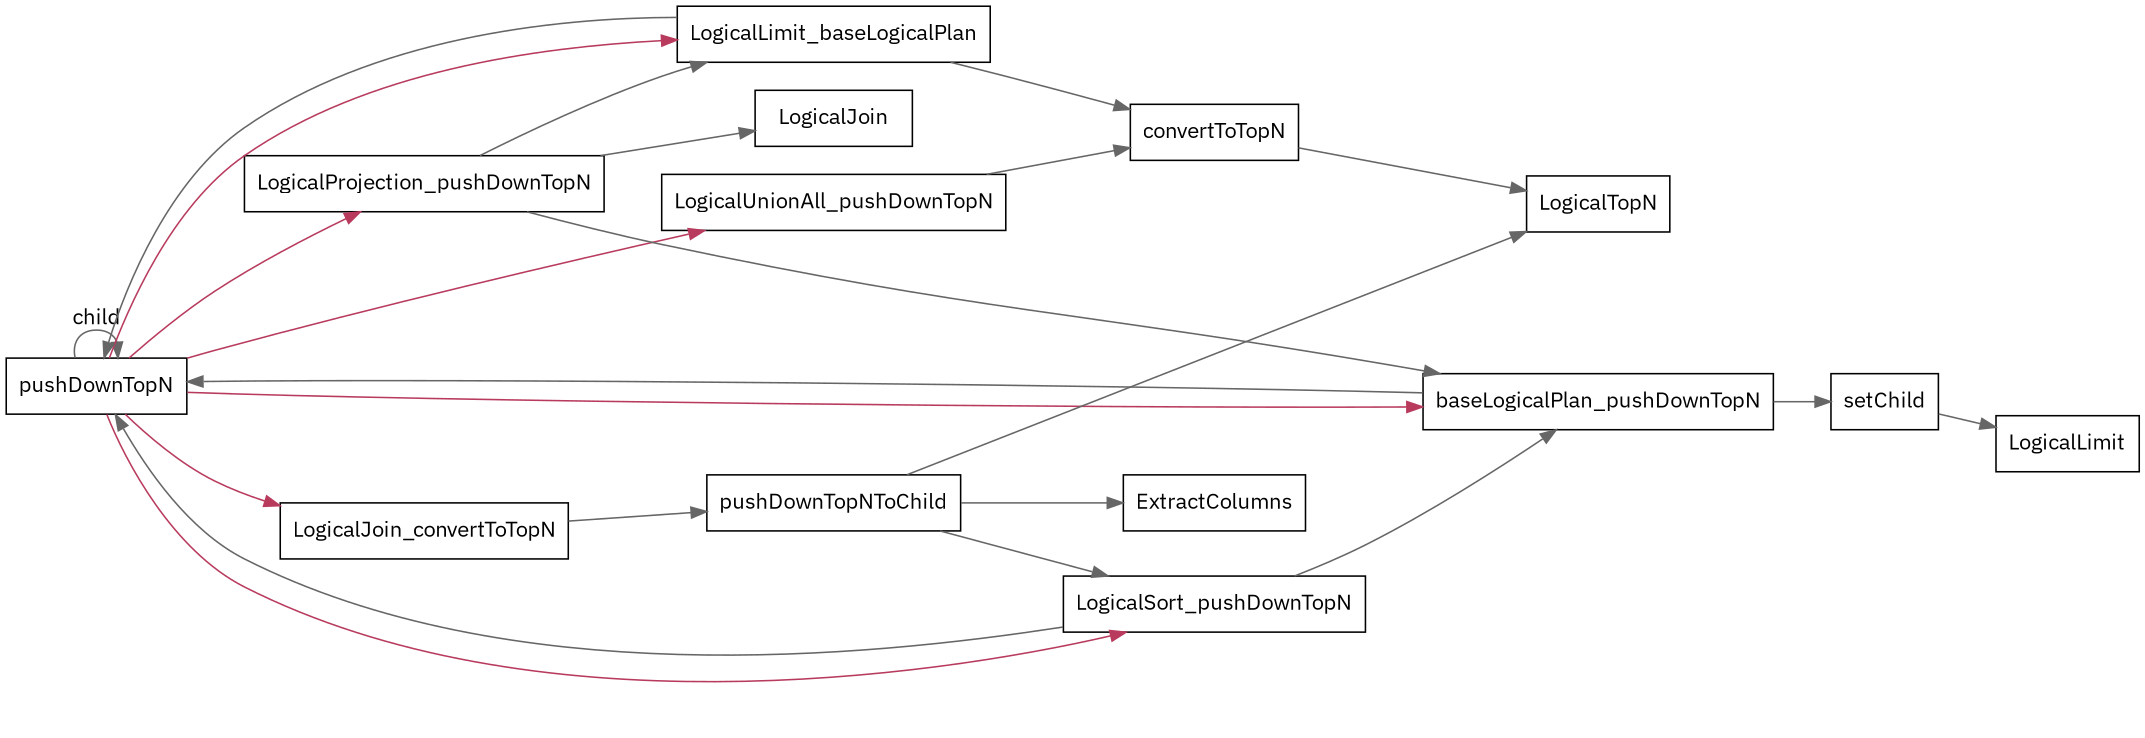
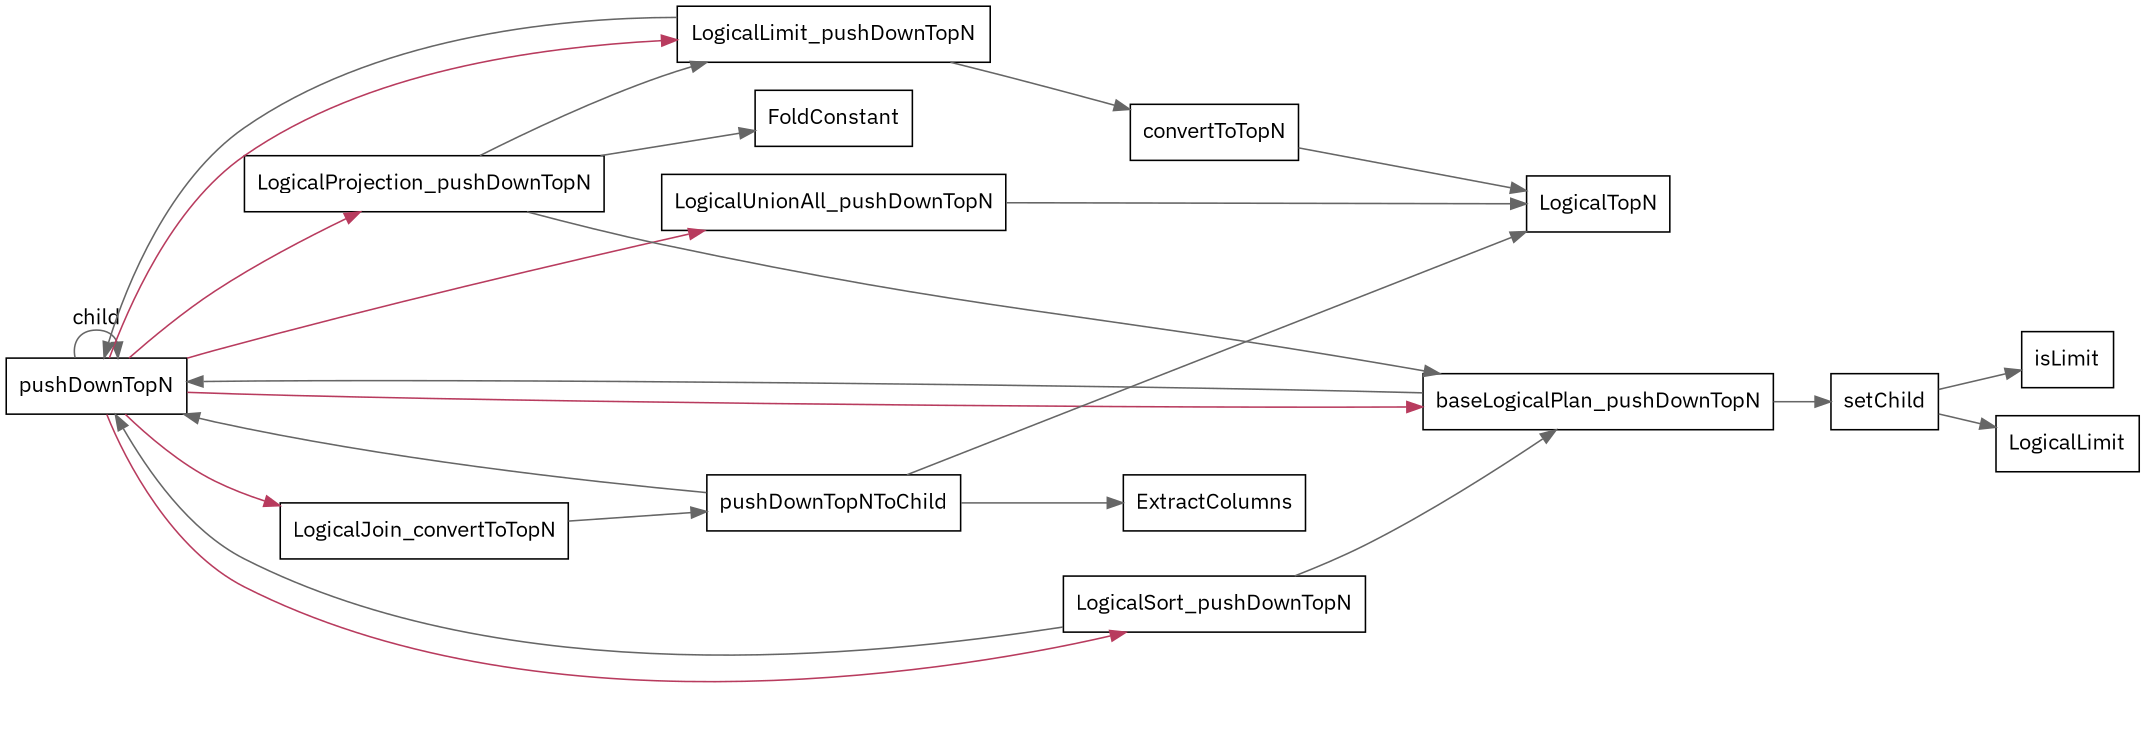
node "LogicalLimit_baseLogicalPlan": label "LogicalLimit_baseLogicalPlan" -> "LogicalLimit_pushDownTopN"
node "LogicalJoin": label "LogicalJoin" -> "FoldConstant"
edge "LogicalUnionAll_pushDownTopN" -> "convertToTopN": now "LogicalUnionAll_pushDownTopN" -> "LogicalTopN"
node "isLimit": added
edge "pushDownTopNToChild" -> "LogicalSort_pushDownTopN": now "pushDownTopNToChild" -> "pushDownTopN"
